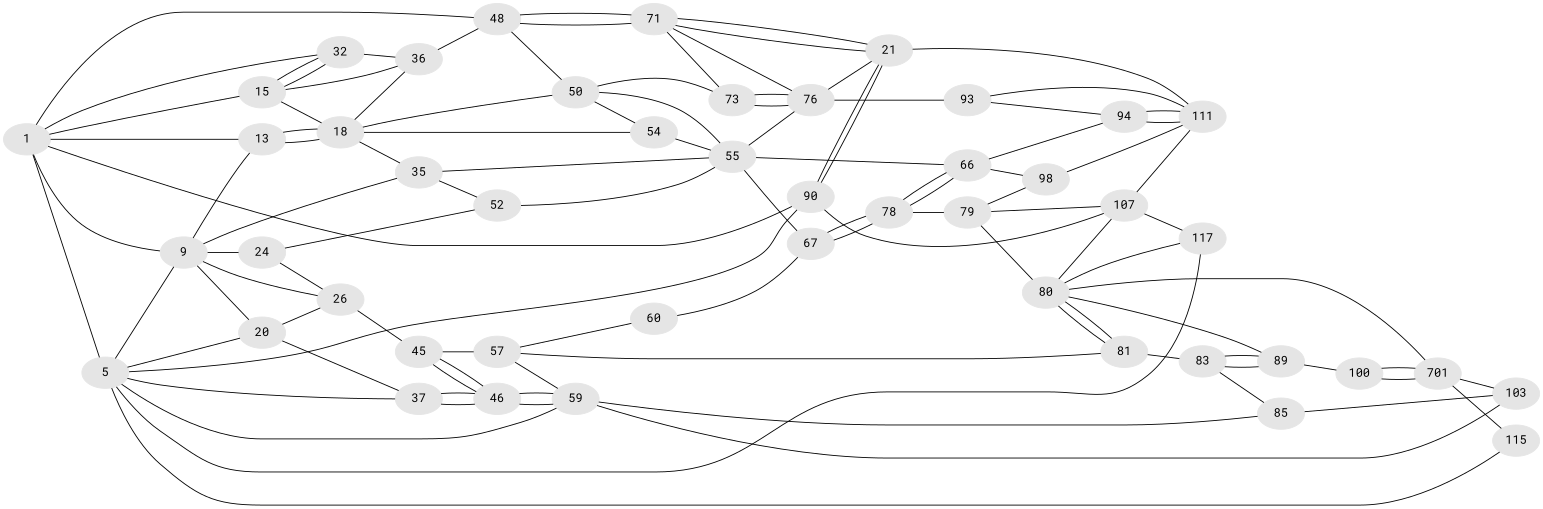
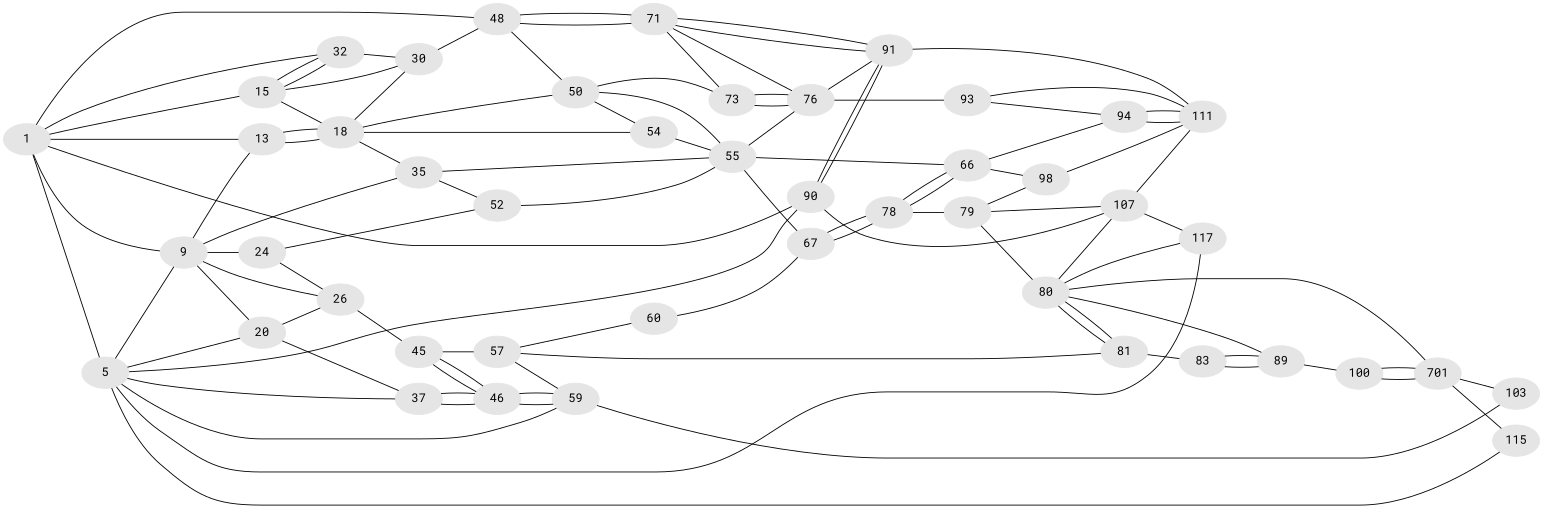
node "21": label "21" -> "91"
node "36": label "36" -> "30"
node "85": removed
